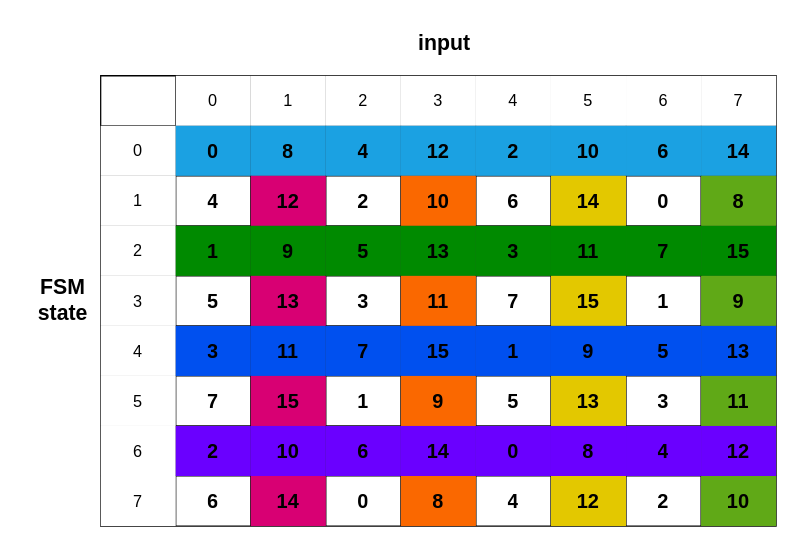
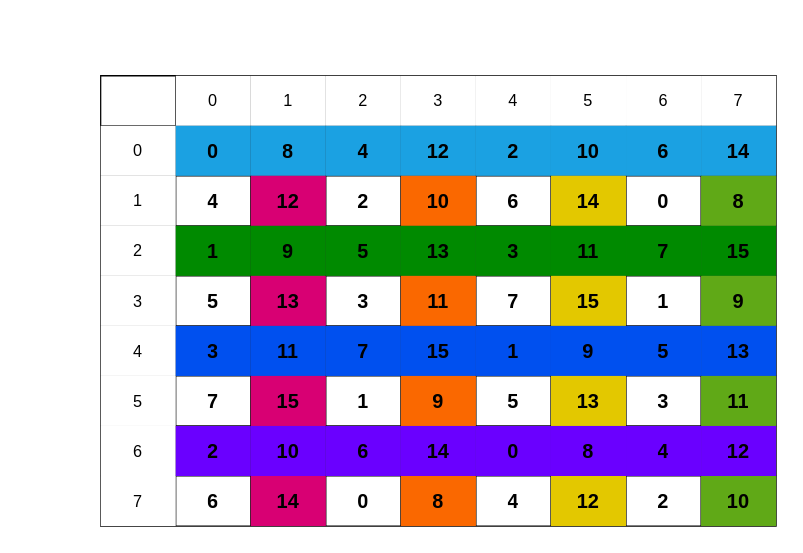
node "input": removed
node "FSM state": removed
